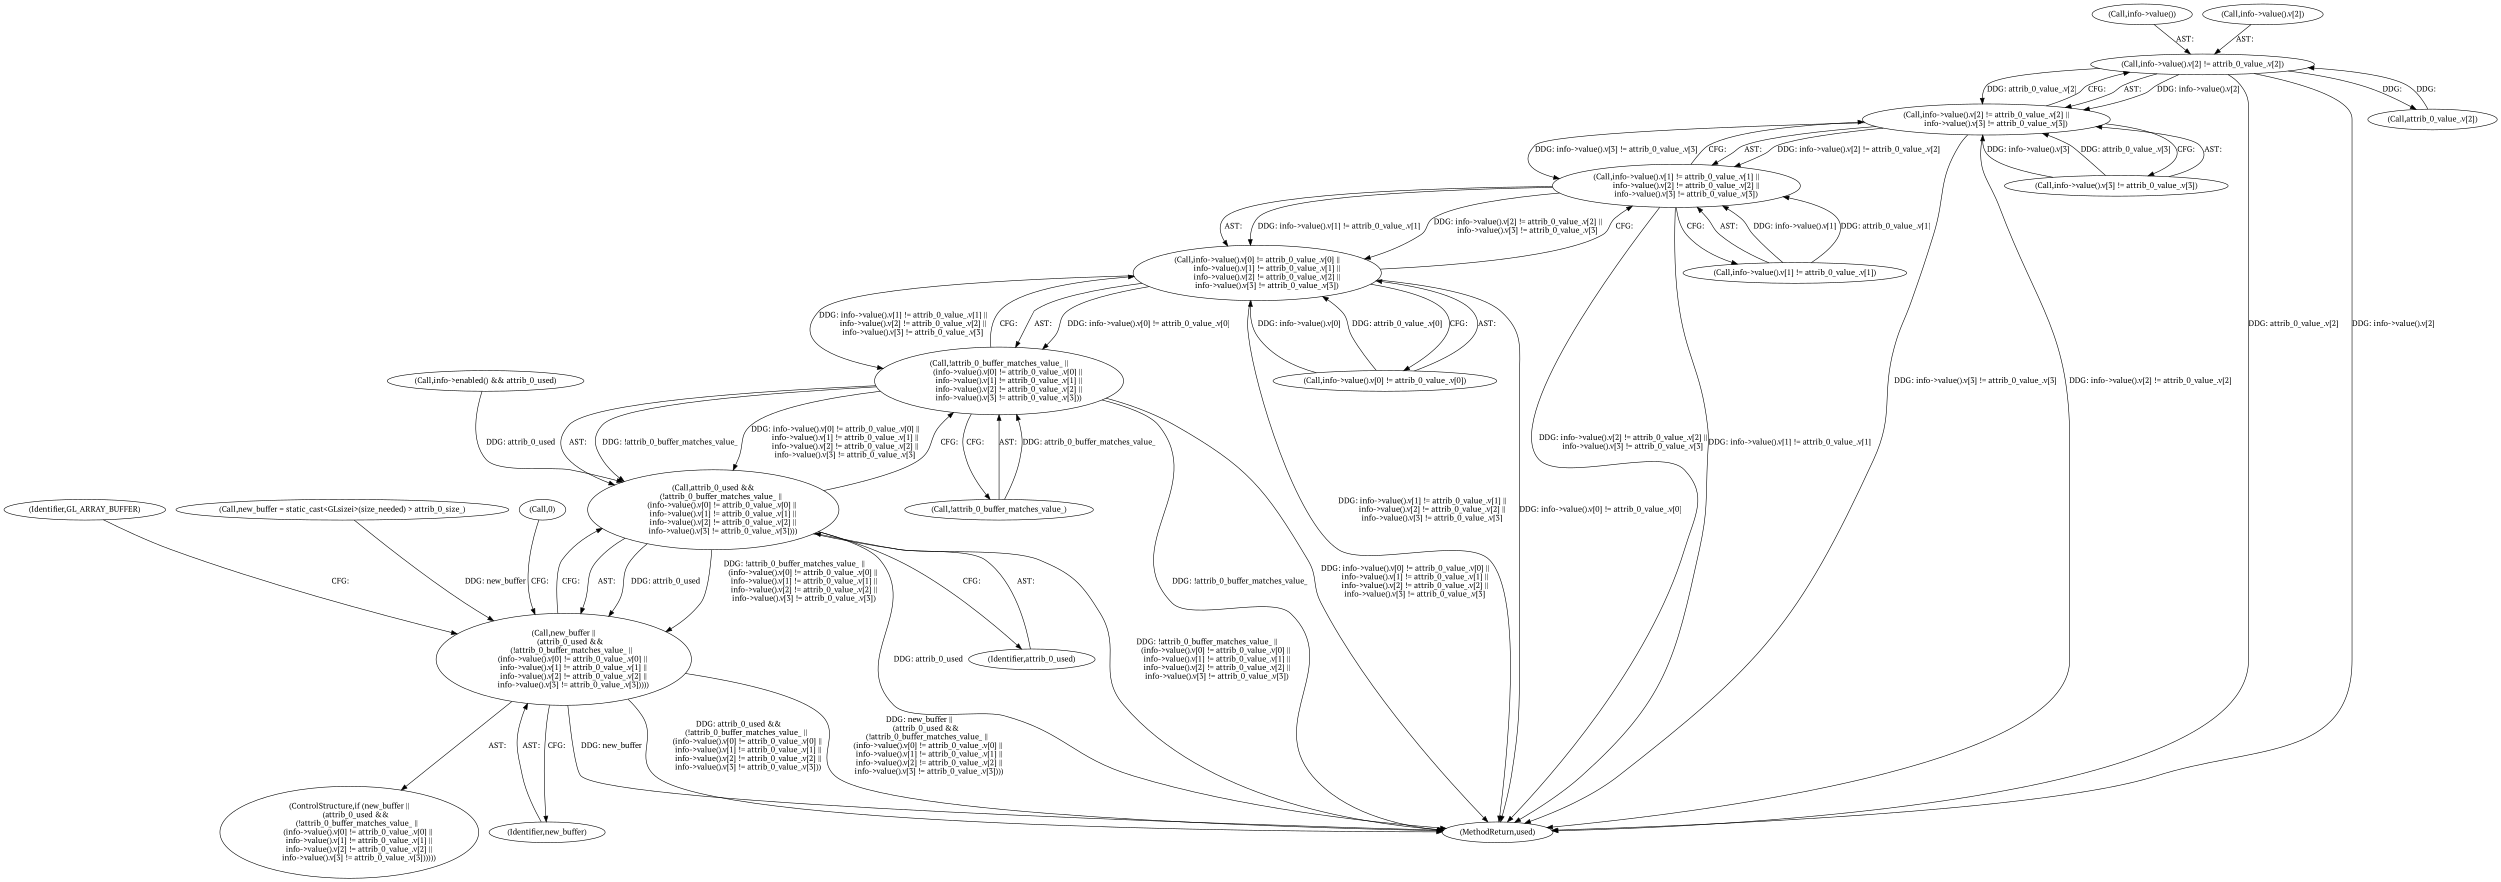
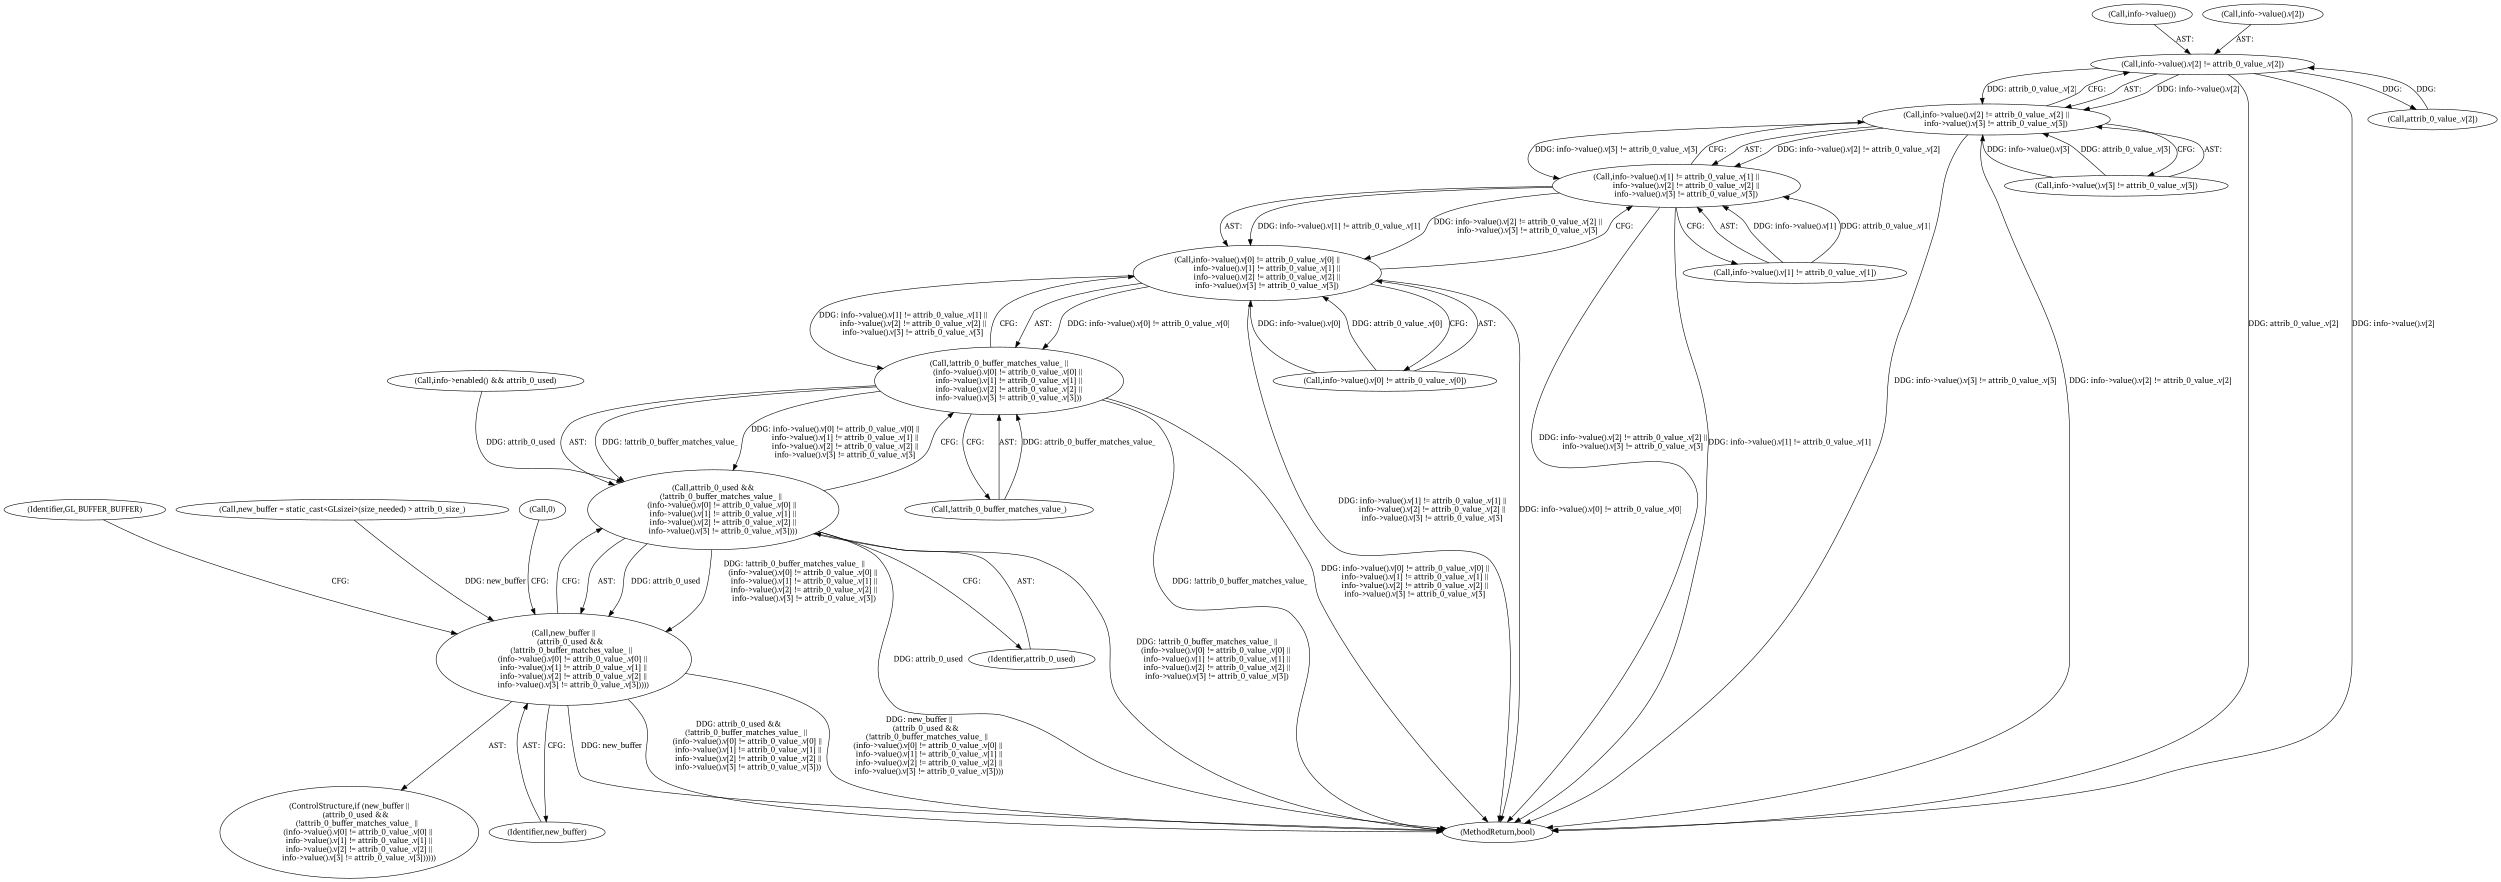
node "(Identifier,GL_ARRAY_BUFFER)": label "(Identifier,GL_ARRAY_BUFFER)" -> "(Identifier,GL_BUFFER_BUFFER)"
node "(MethodReturn,used)": label "(MethodReturn,used)" -> "(MethodReturn,bool)"
